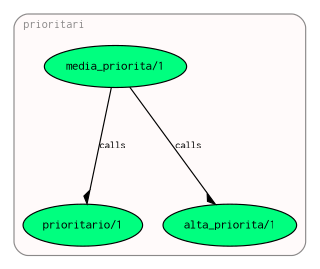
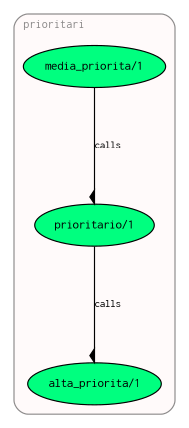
edge "media_priorita/1" -> "alta_priorita/1": now "prioritario/1" -> "alta_priorita/1"
